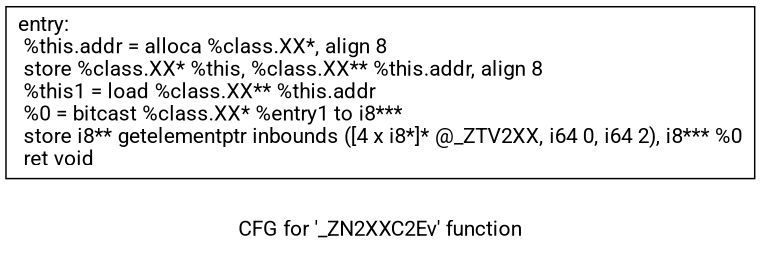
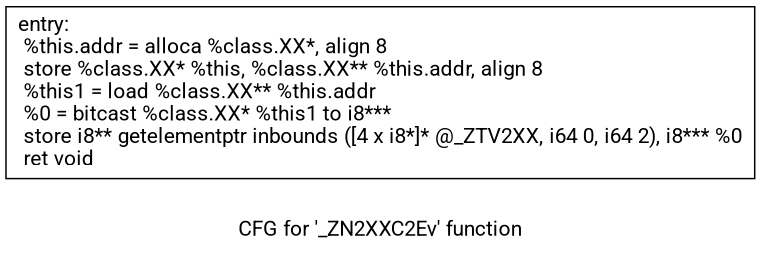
node "entry:": text "%0 = bitcast %class.XX* %entry1 to i8***" -> "%0 = bitcast %class.XX* %this1 to i8***"
